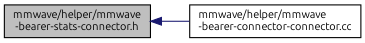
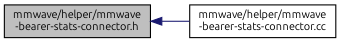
node "mmwave/helper/mmwave -bearer-connector-connector.cc": label "mmwave/helper/mmwave -bearer-connector-connector.cc" -> "mmwave/helper/mmwave -bearer-stats-connector.cc"
